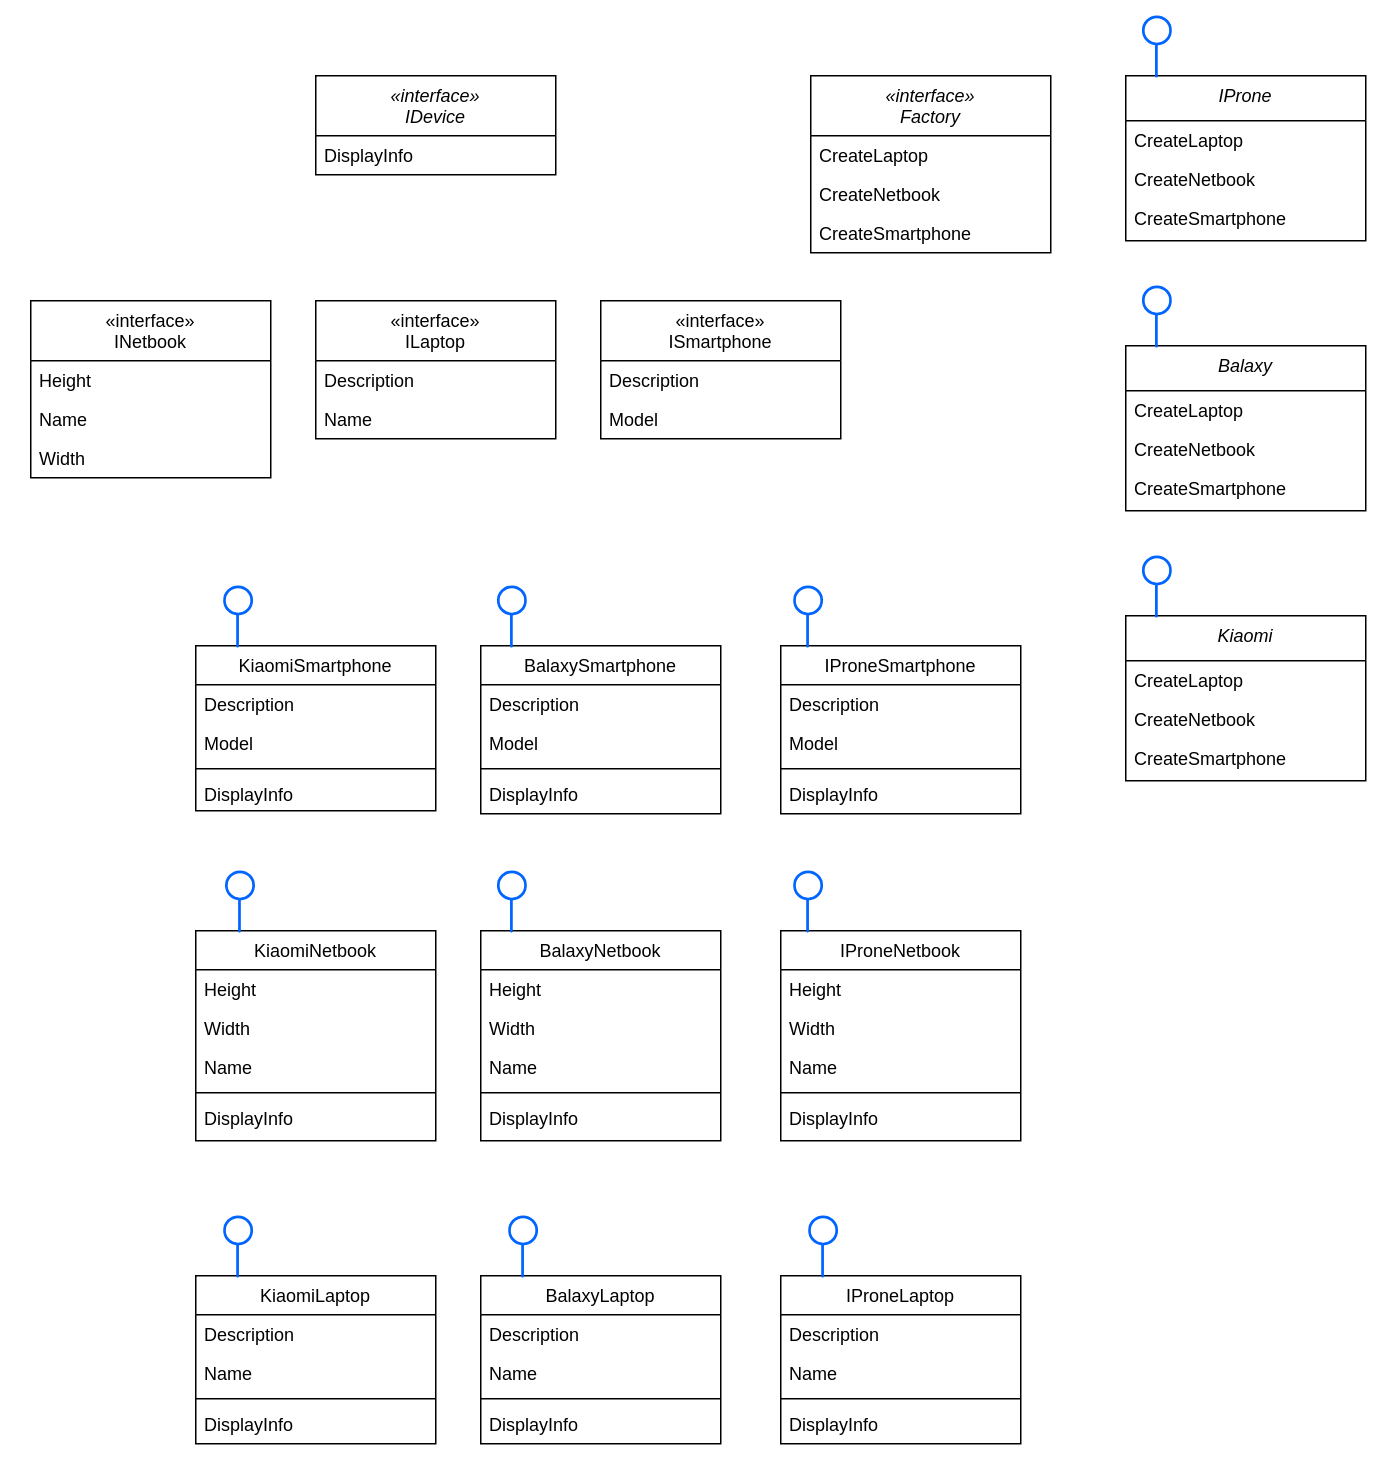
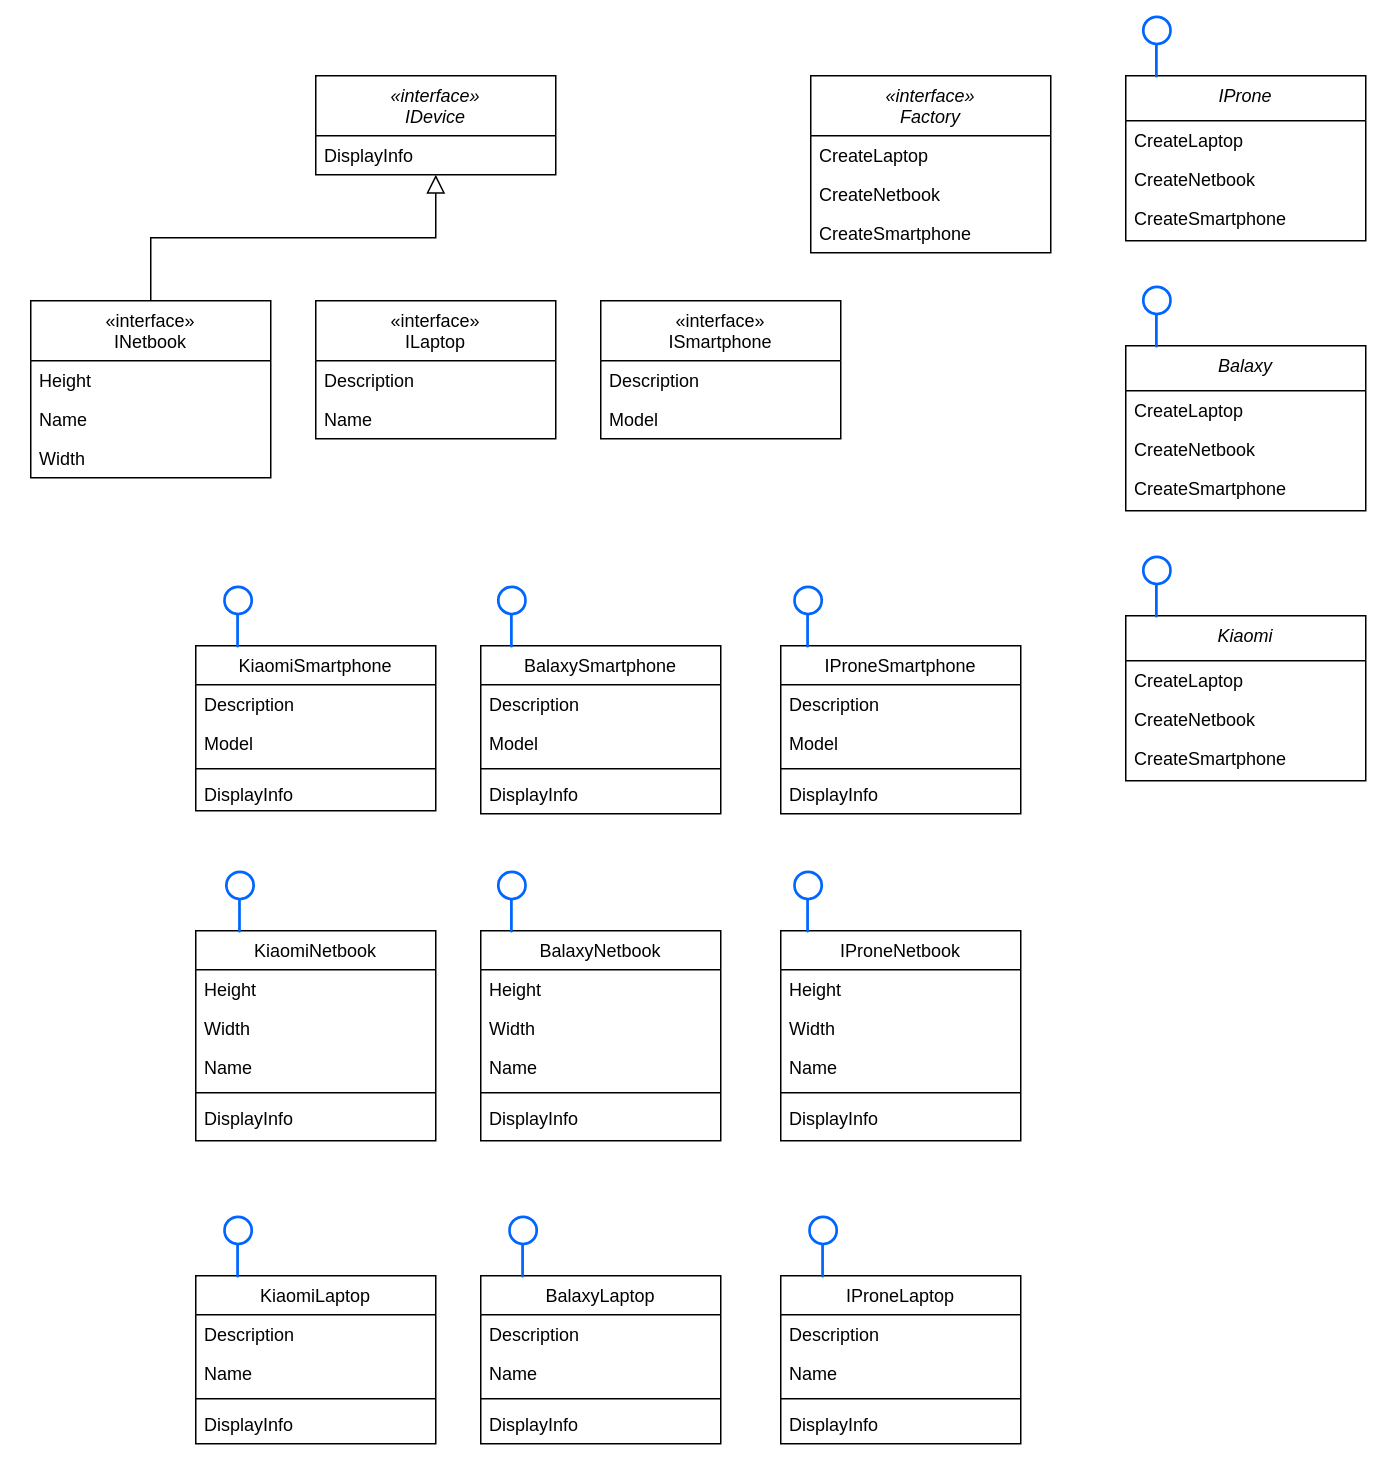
edge "«interface» INetbook" -> "«interface» IDevice": added
